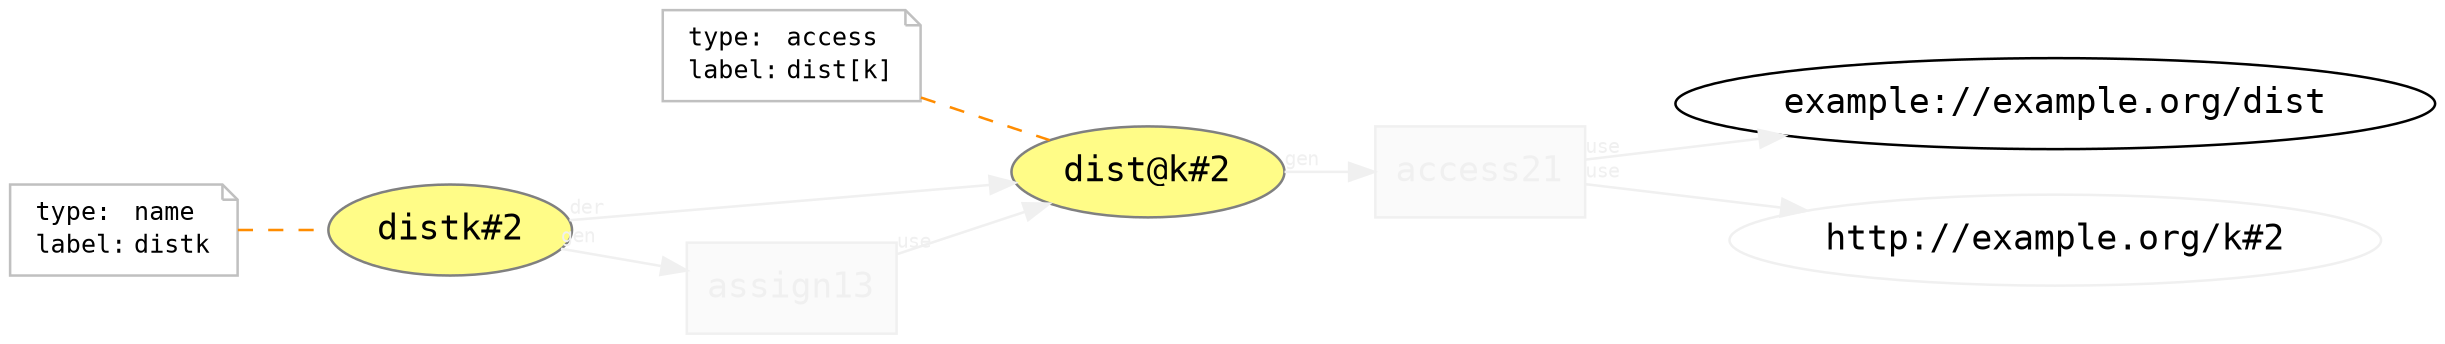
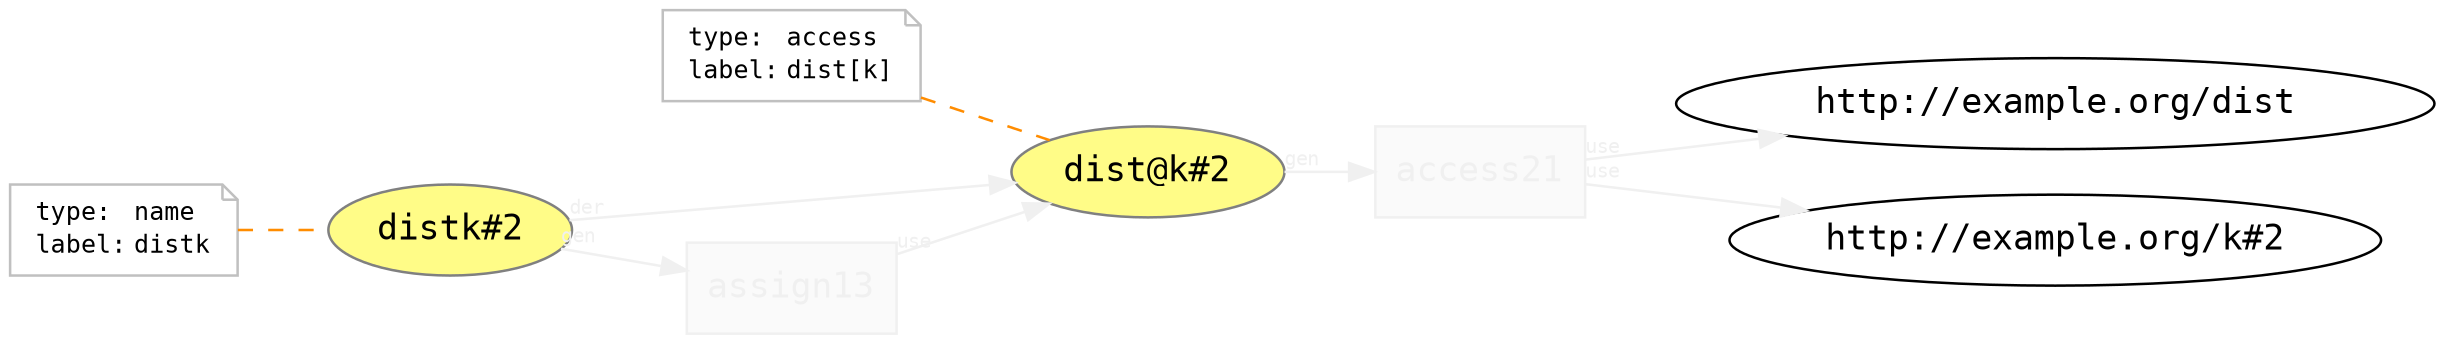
node "example://example.org/dist": label "example://example.org/dist" -> "http://example.org/dist"
node "http://example.org/k#2": color #f0f0f0 -> black
